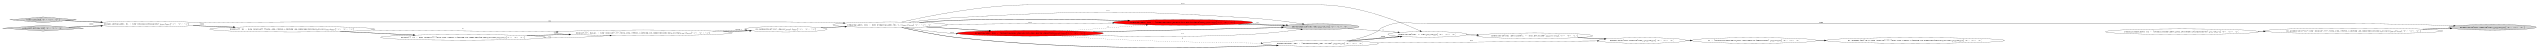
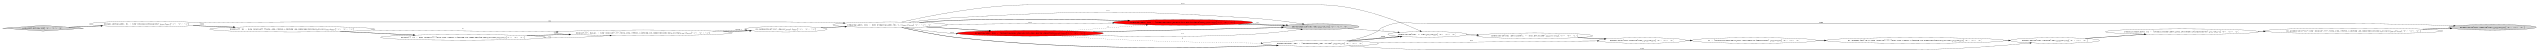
node "testCloning['0', '0', '1']": removed
node "assertFalse(bd1.equals(bd2))@@@27@@@['0', '0', '1']": added
